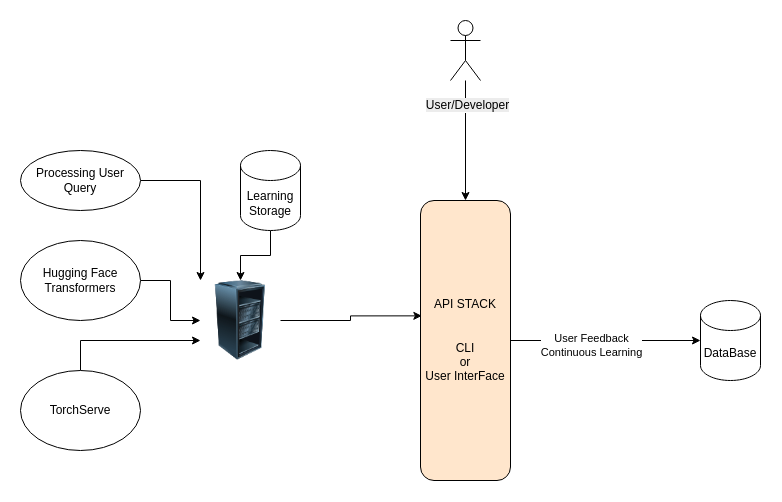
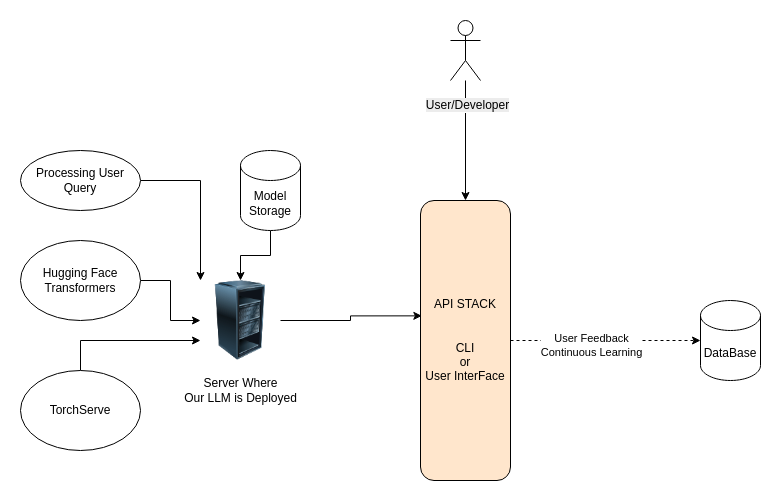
node "Learning Storage": label "Learning Storage" -> "Model Storage"
edge "API STACK CLI or User InterFace" -> "DataBase": style solid -> dashed
node "Server Where Our LLM is Deployed": added
